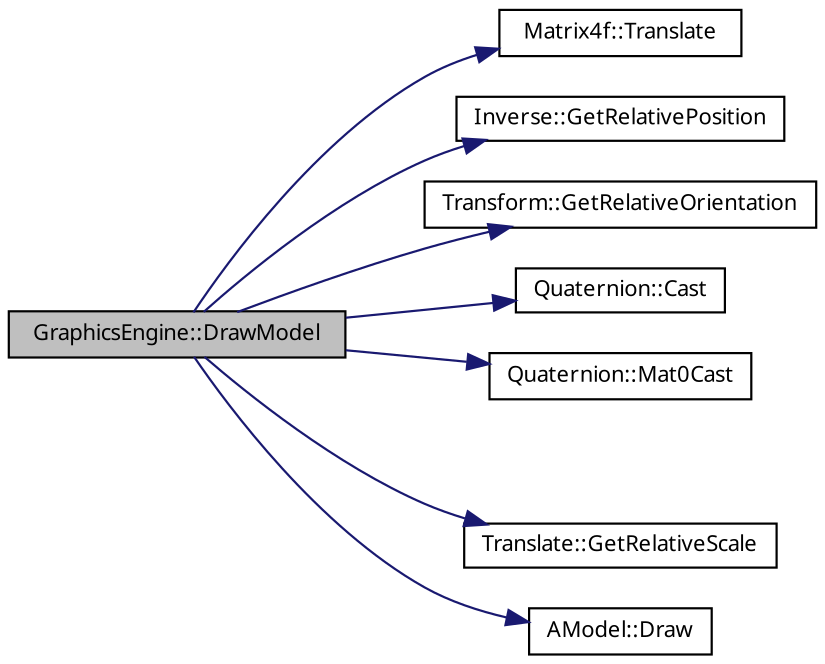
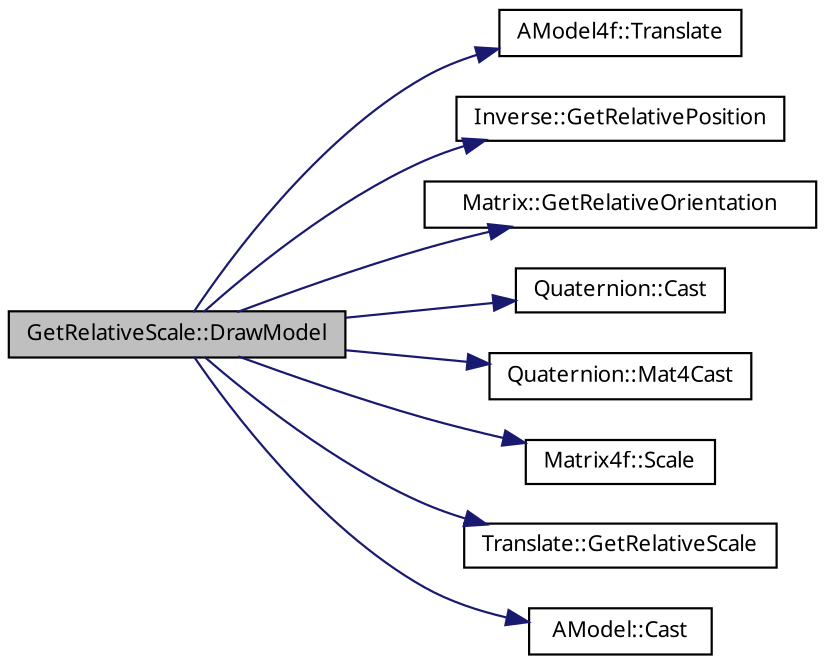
node "Matrix4f::Translate": label "Matrix4f::Translate" -> "AModel4f::Translate"
node "Transform::GetRelativeOrientation": label "Transform::GetRelativeOrientation" -> "Matrix::GetRelativeOrientation"
node "GraphicsEngine::DrawModel": label "GraphicsEngine::DrawModel" -> "GetRelativeScale::DrawModel"
node "Quaternion::Mat0Cast": label "Quaternion::Mat0Cast" -> "Quaternion::Mat4Cast"
node "Matrix4f::Scale": added
node "AModel::Draw": label "AModel::Draw" -> "AModel::Cast"
